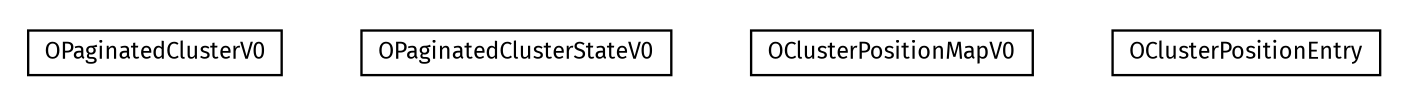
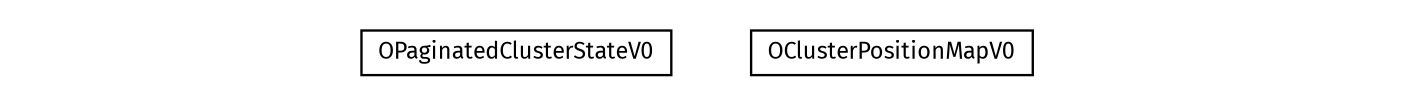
node "OPaginatedClusterV0": removed
node "OClusterPositionEntry": removed
